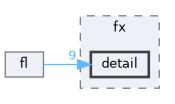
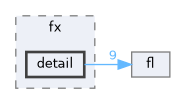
edge "fl" -> "detail": reversed
